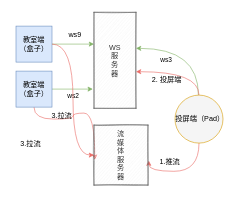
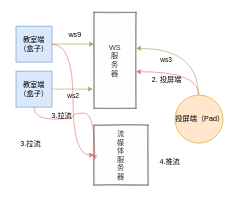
node "投屏端（Pad）": fillcolor #f5f5f5 -> #ffe6cc
node "1.推流": label "1.推流" -> "4.推流"
edge "投屏端（Pad）" -> "流 媒 体 服 务 器": removed
